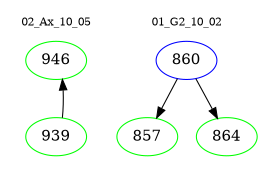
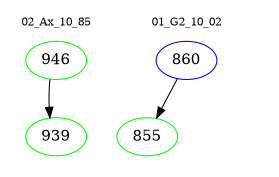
cluster "02_Ax_10_05": label "02_Ax_10_05" -> "02_Ax_10_85"
edge "939" -> "946": reversed
node "857": label "857" -> "855"
node "864": removed
